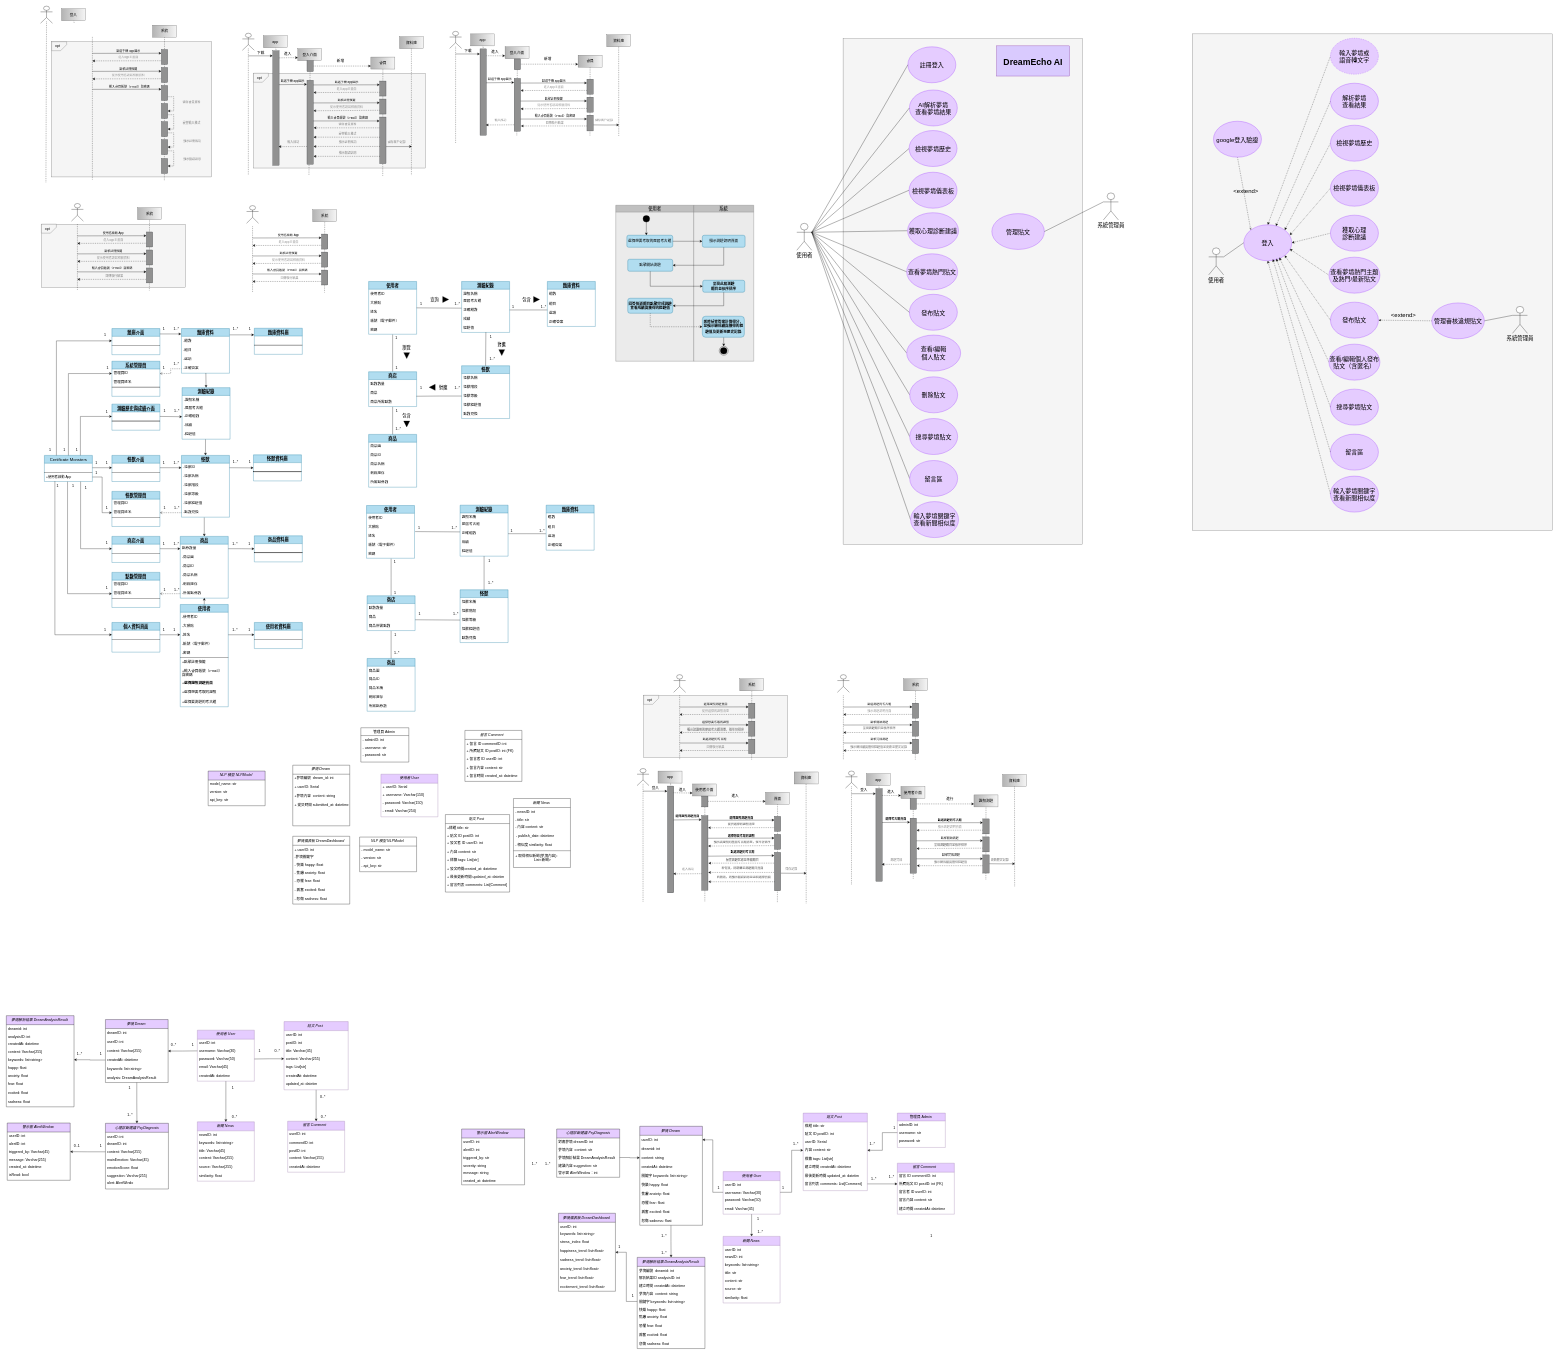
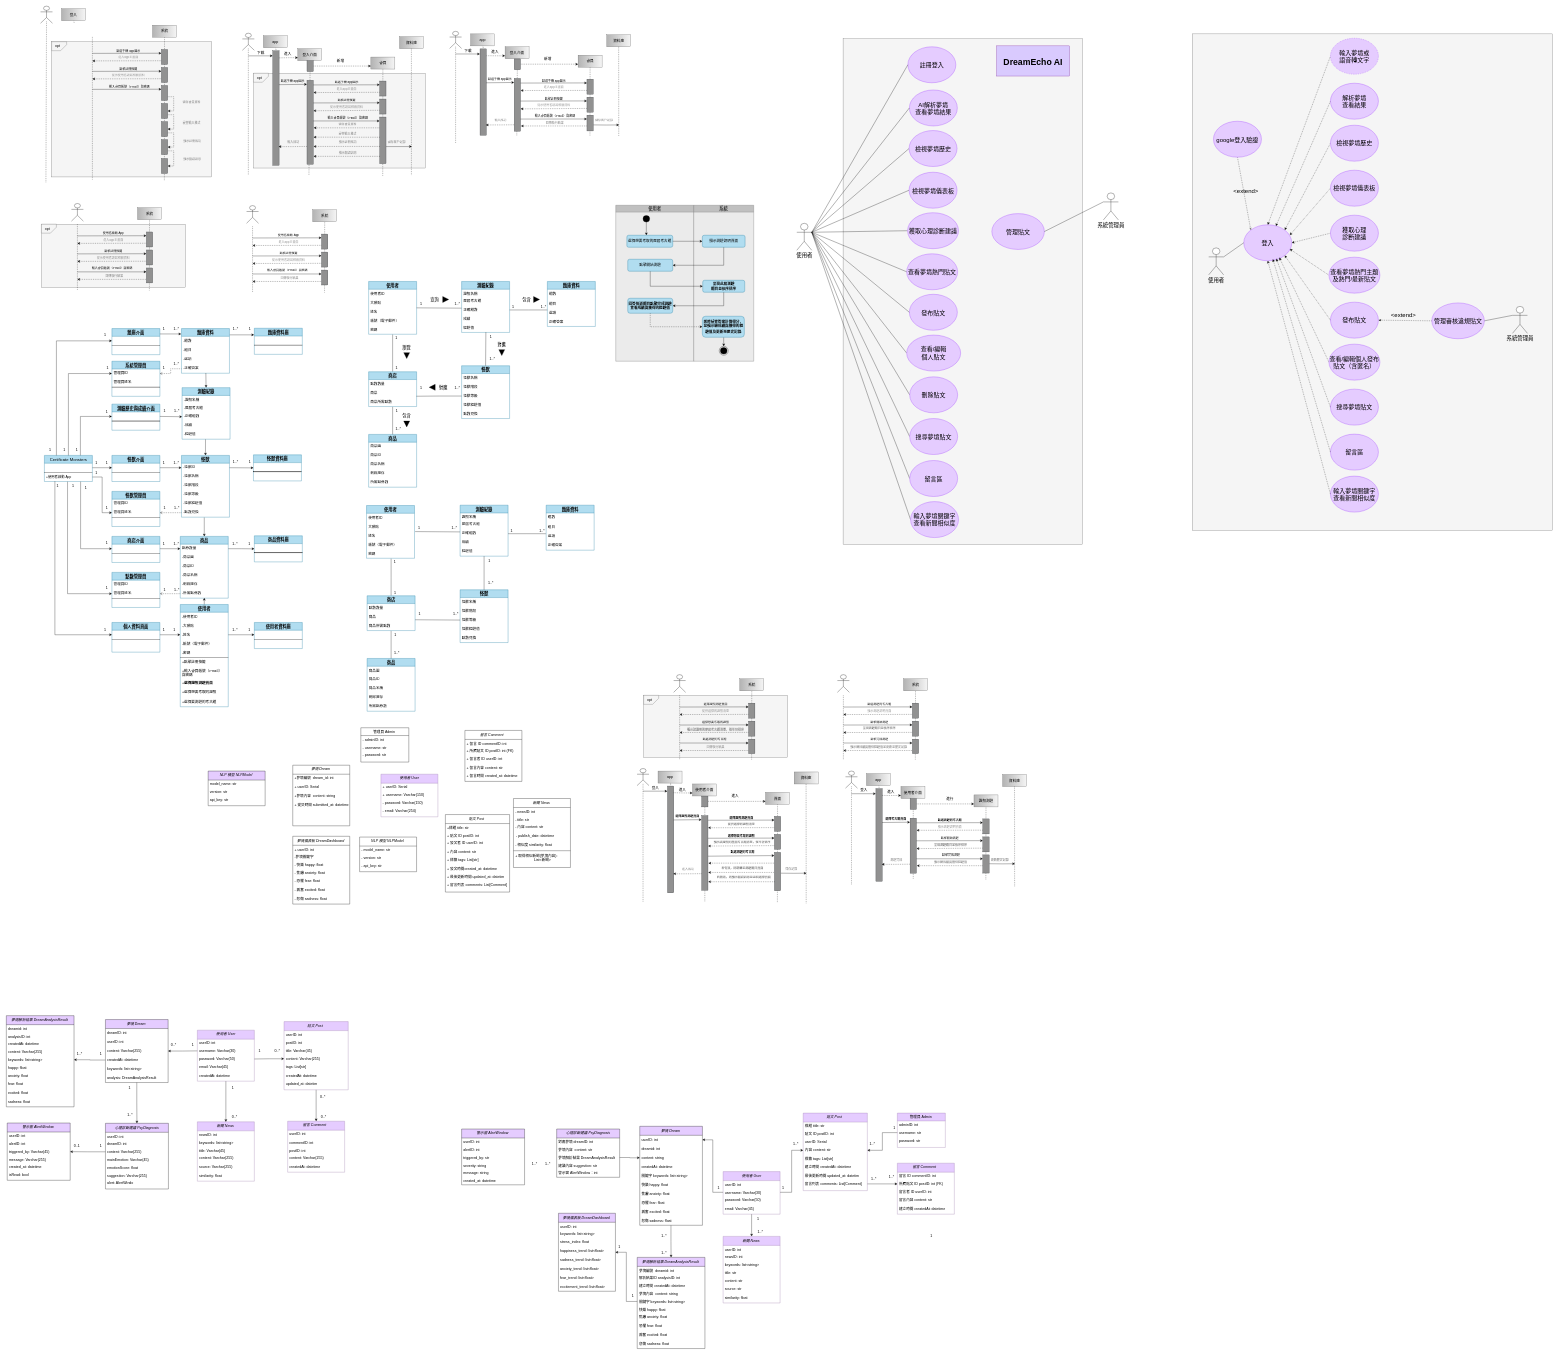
node "檢查測驗狀態並準備題目": removed
